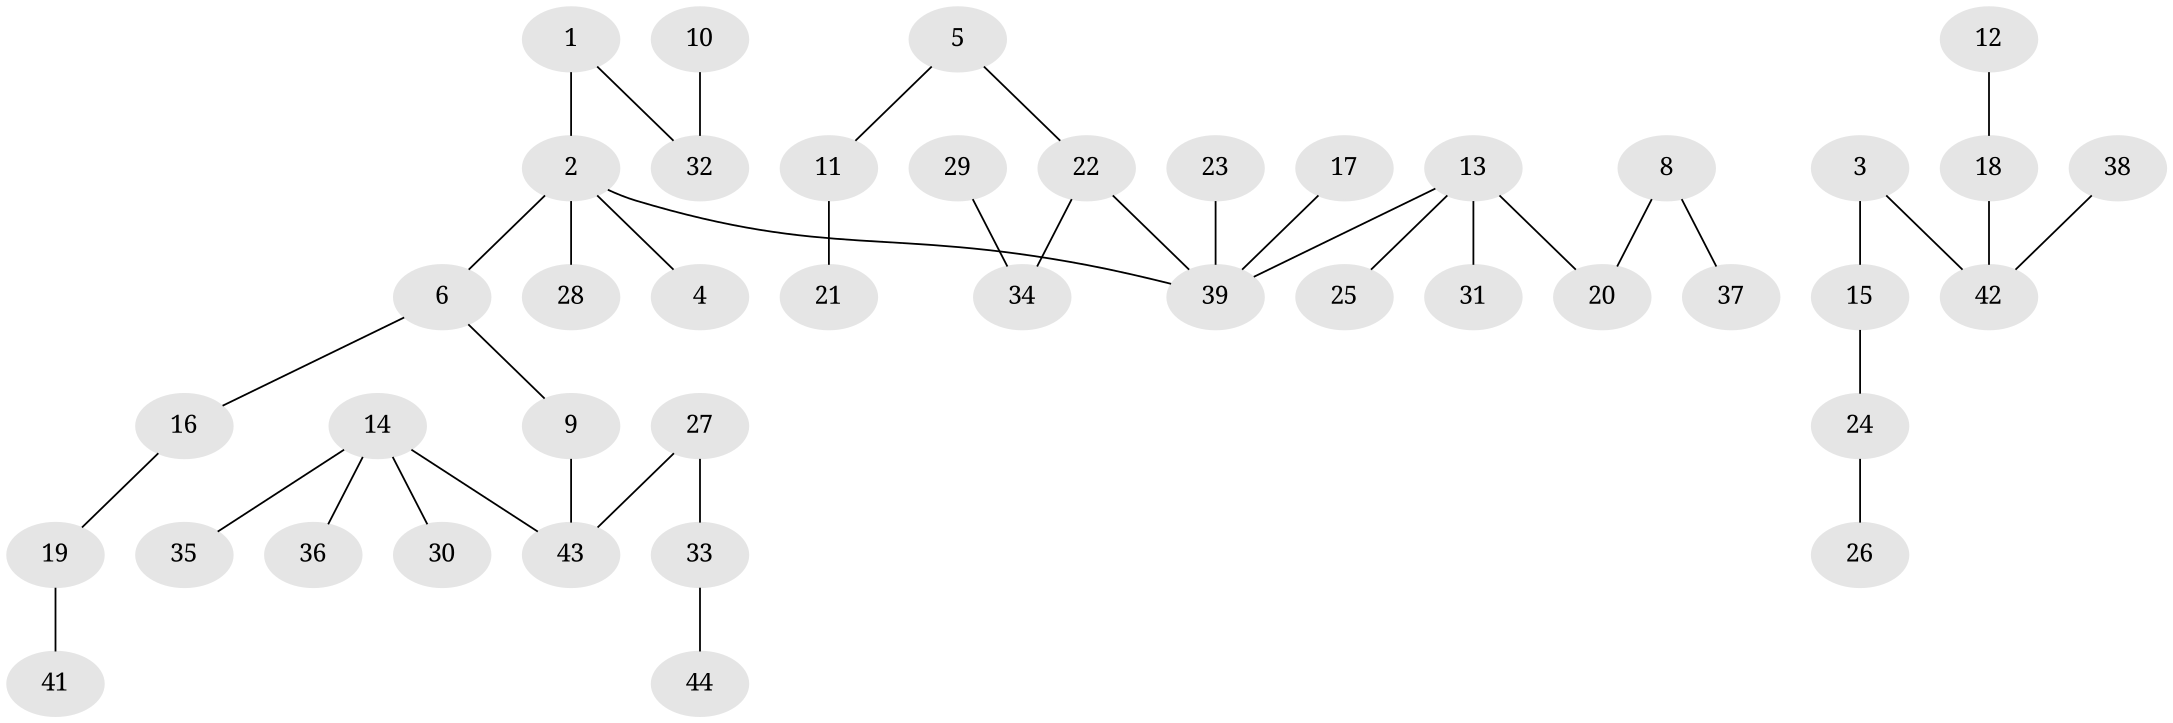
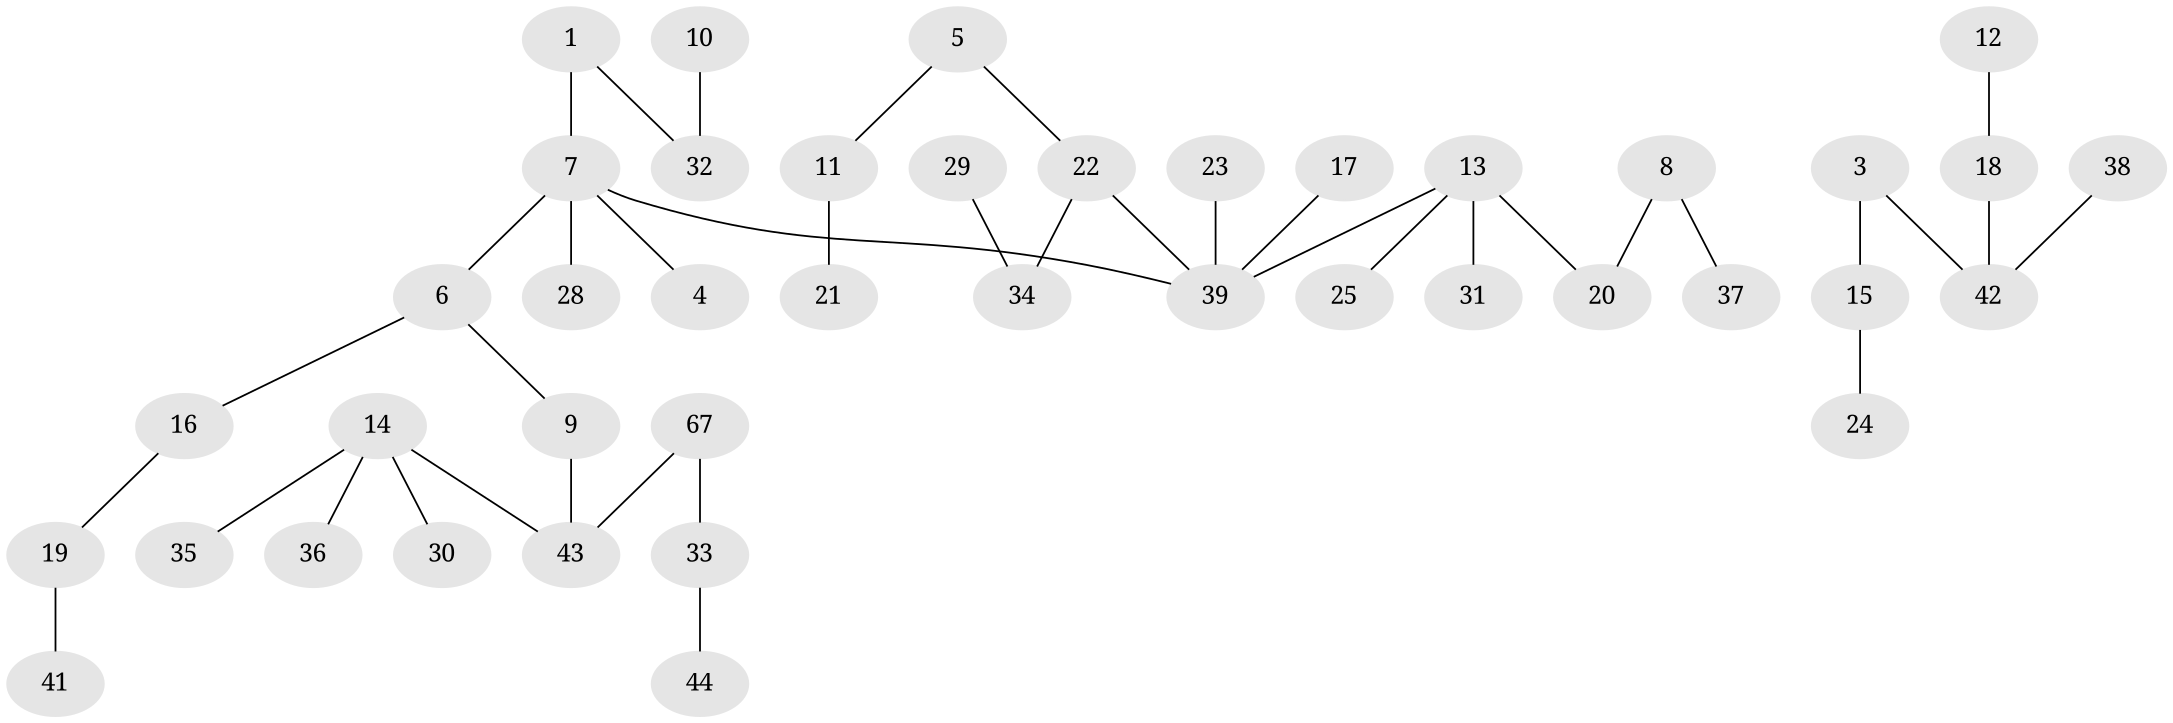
node "2": label "2" -> "7"
node "27": label "27" -> "67"
node "26": removed
